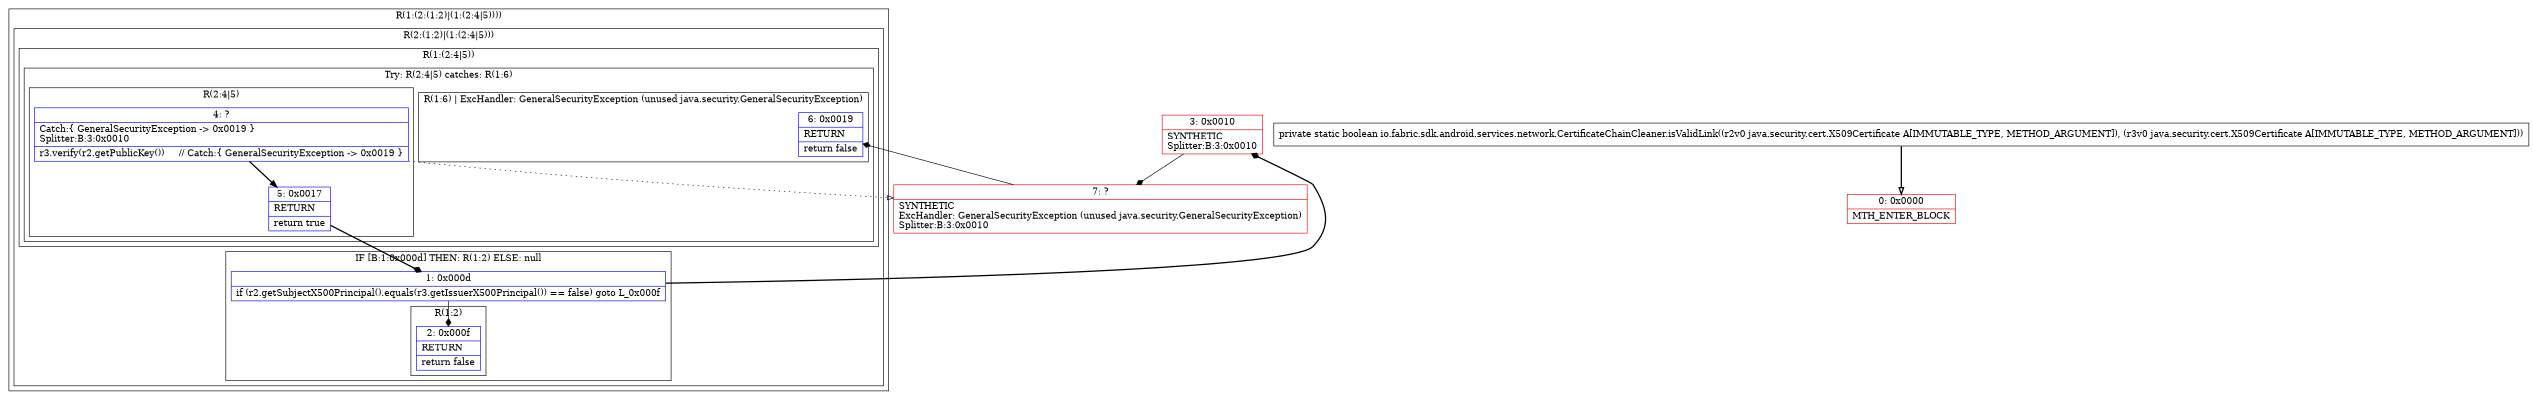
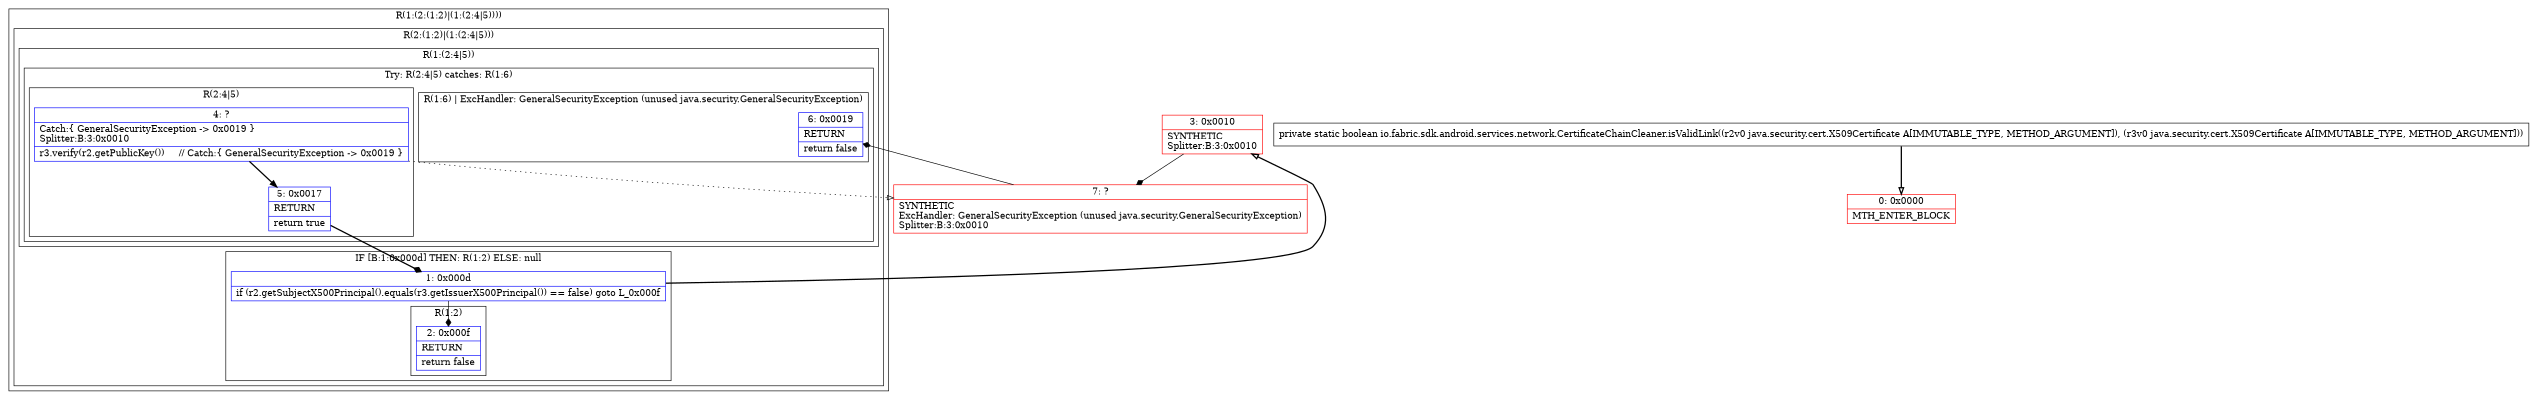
edge "1: 0x000d" -> "3: 0x0010": arrowhead diamond -> onormal
